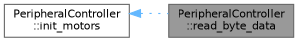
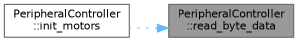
edge "PeripheralController ::read_byte_data" -> "PeripheralController ::init_motors": reversed
